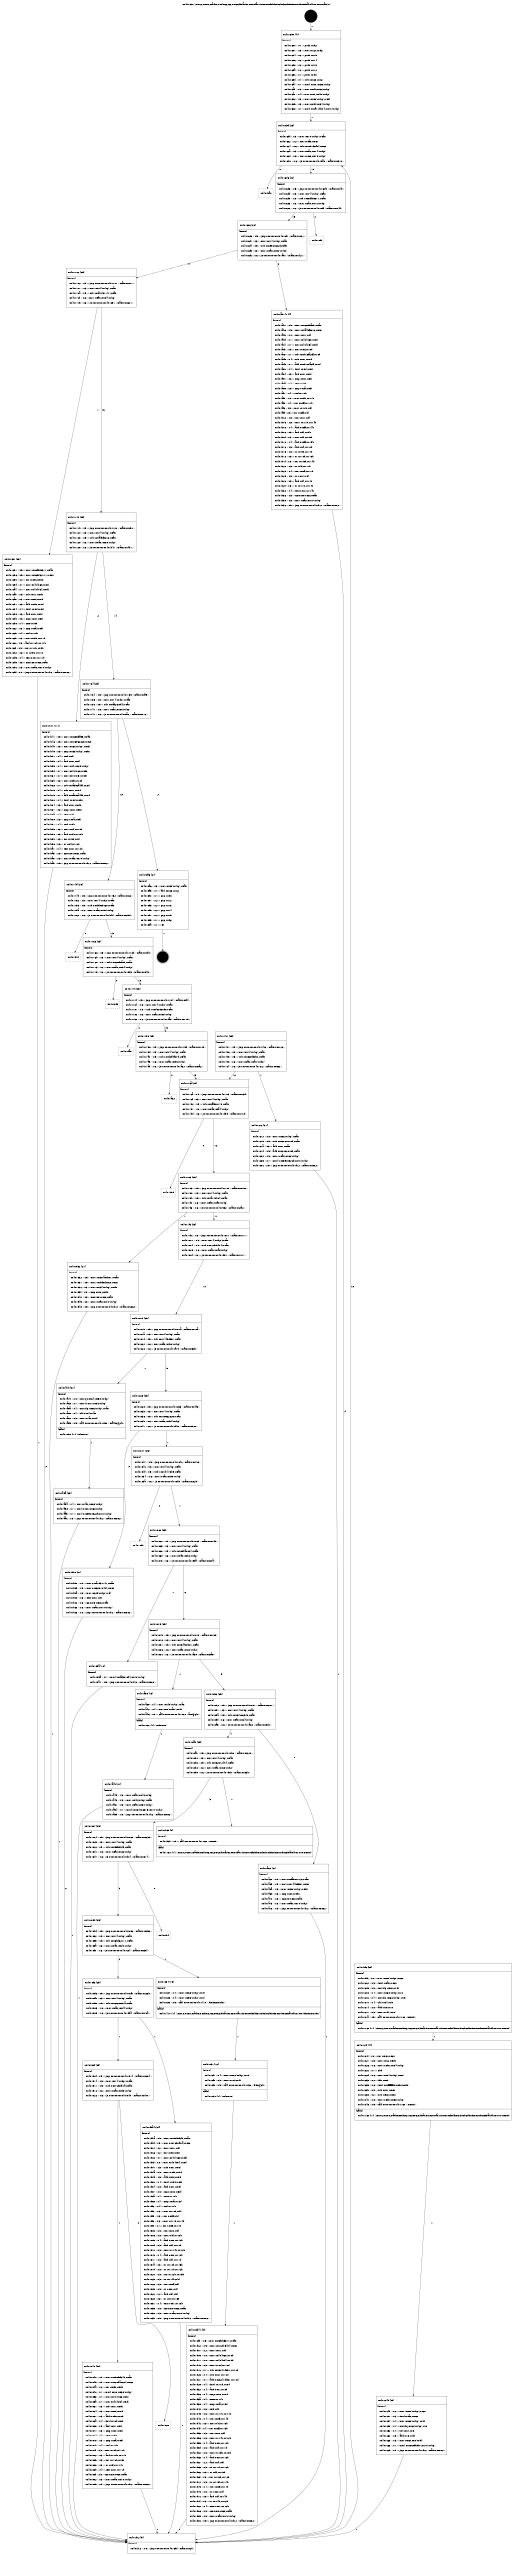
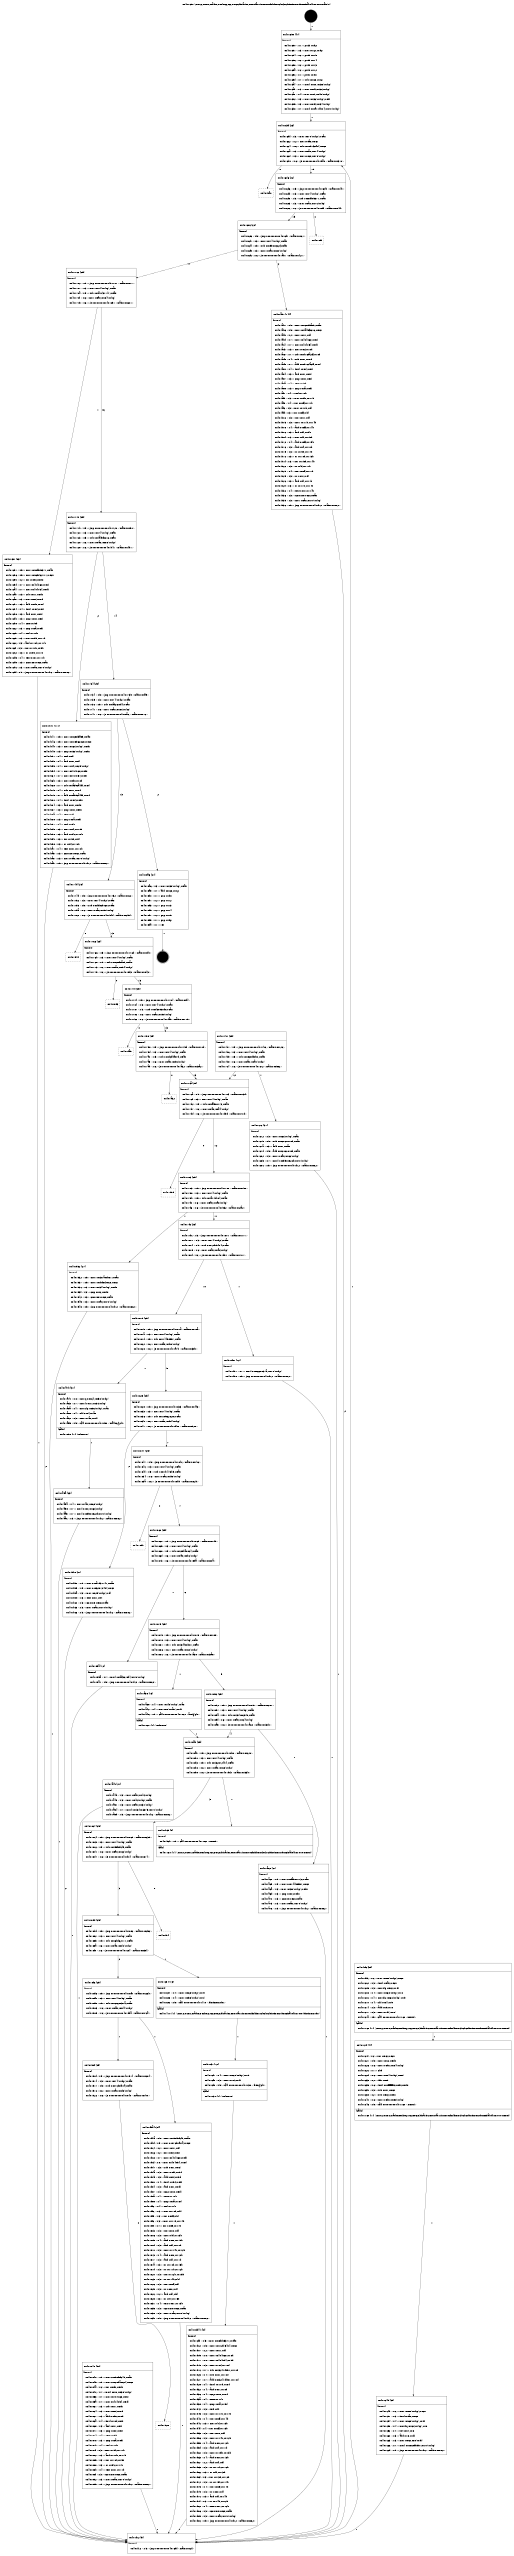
edge "0x401f12 [5]" -> "0x4016bf [23]": label " 18" -> " 1"
node "0x401d91 [12]": added
edge "0x401a3e [13]" -> "0x401a4b [21]": now "0x401a3e [13]" -> "0x4018ab [25]"
edge "0x40190f [25]" -> "0x401e40 [90]": removed, label "1"
